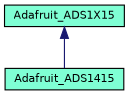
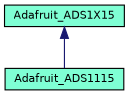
node "Adafruit_ADS1415": label "Adafruit_ADS1415" -> "Adafruit_ADS1115"
